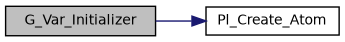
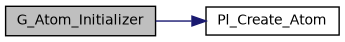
node "G_Var_Initializer": label "G_Var_Initializer" -> "G_Atom_Initializer"
